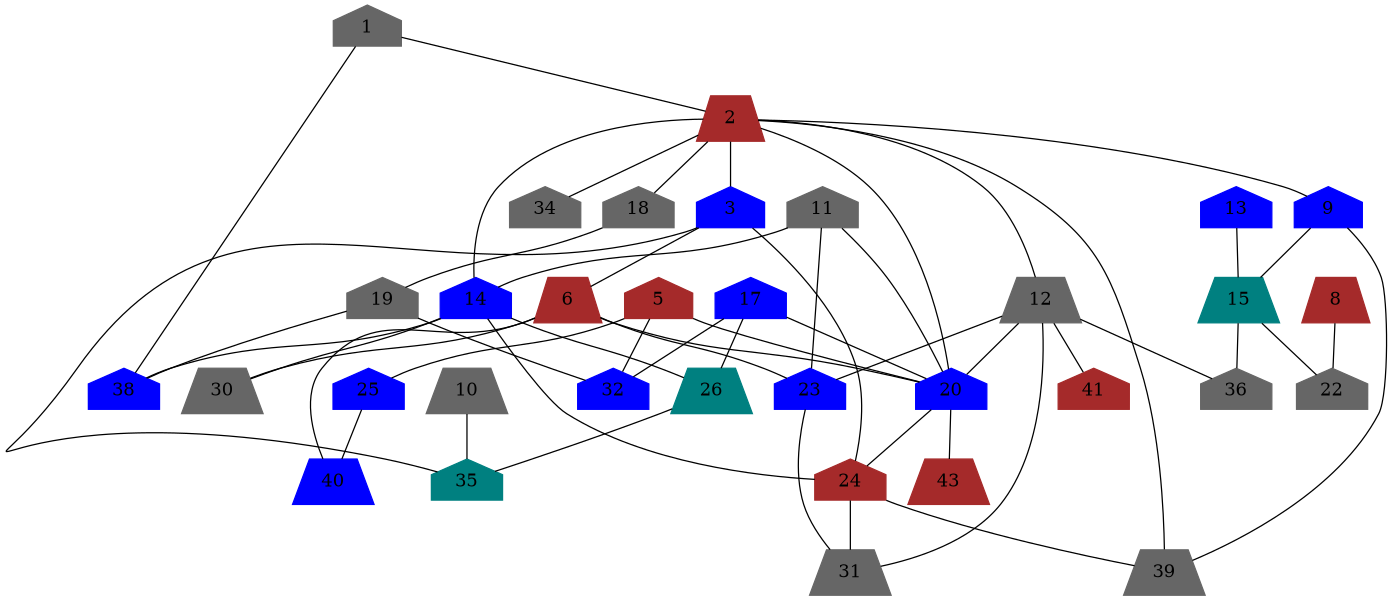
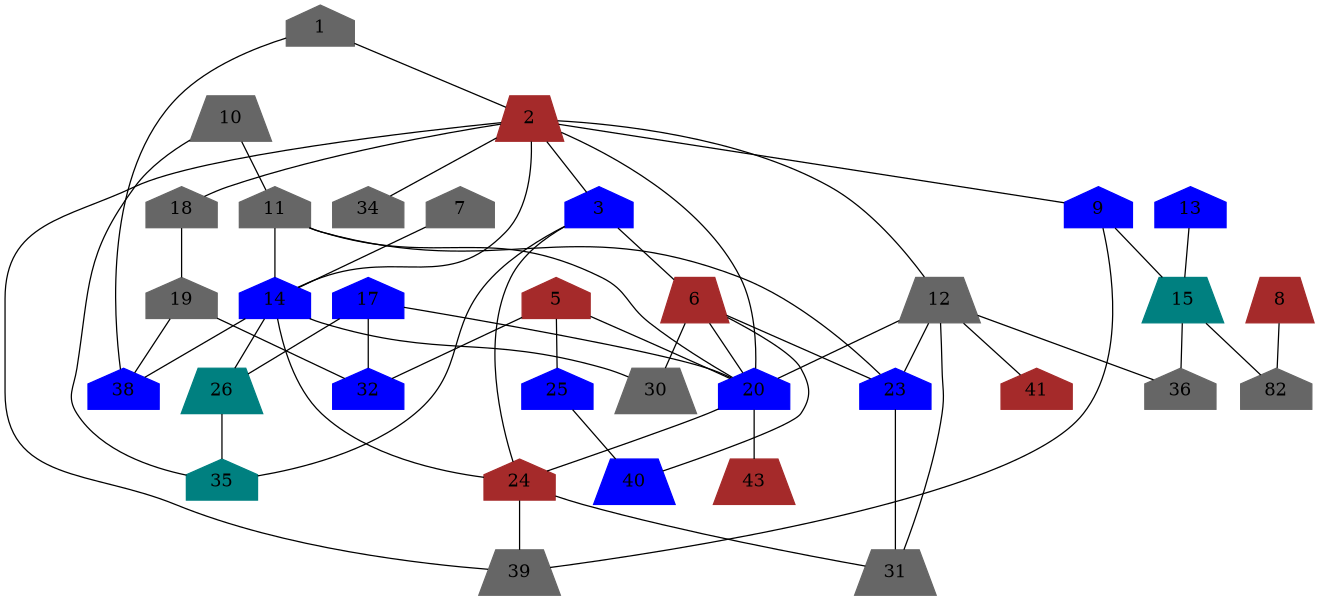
edge "10" -- "11": added
node "7": added
node "22": label "22" -> "82"
